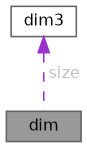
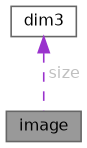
node "dim": label "dim" -> "image"
